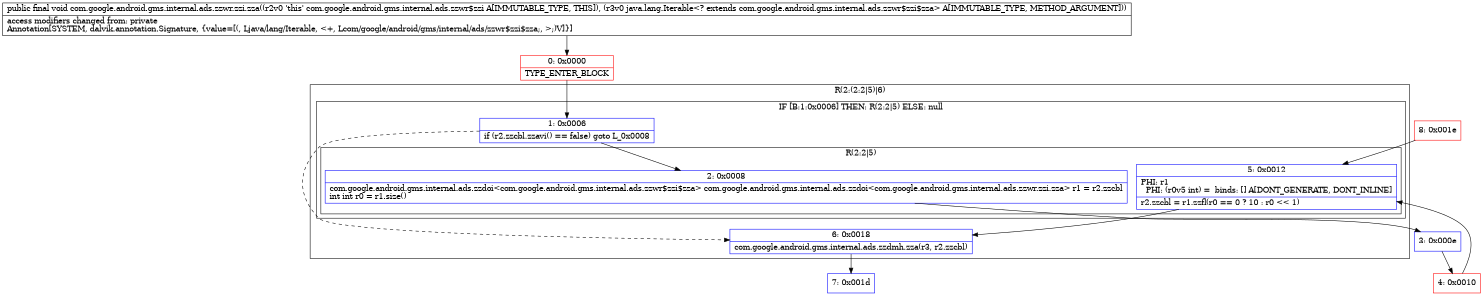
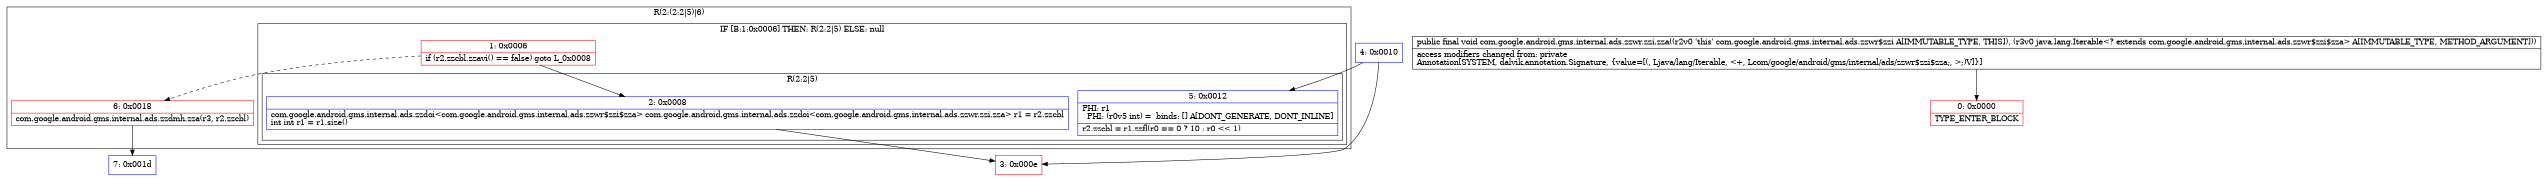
edge "0: 0x0000" -> "1: 0x0006": removed
node "1: 0x0006": color blue -> red
node "8: 0x001e": removed
node "2: 0x0008": text "int int r0 = r1.size()" -> "int int r1 = r1.size()"
edge "5: 0x0012" -> "6: 0x0018": removed
node "6: 0x0018": color blue -> red
node "3: 0x000e": color blue -> red
edge "3: 0x000e" -> "4: 0x0010": reversed
node "4: 0x0010": color red -> blue
